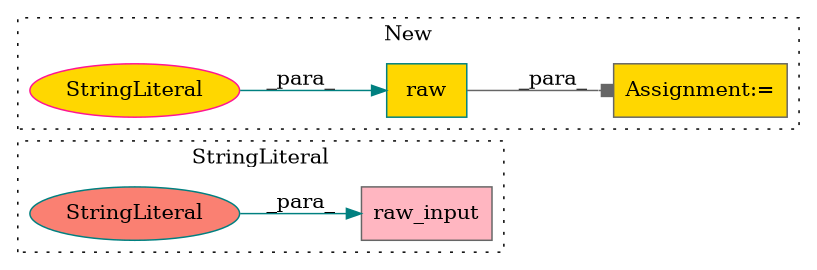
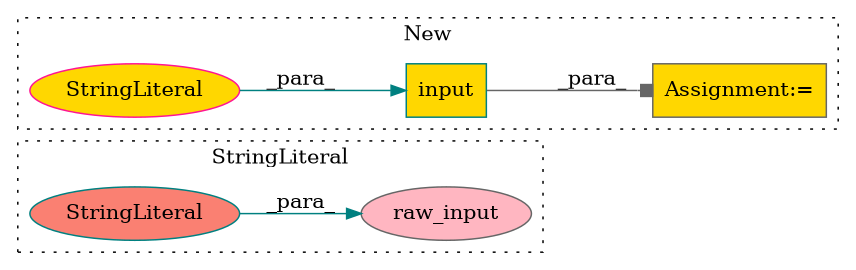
node "raw": label "raw" -> "input"
node "raw_input": shape box -> ellipse
